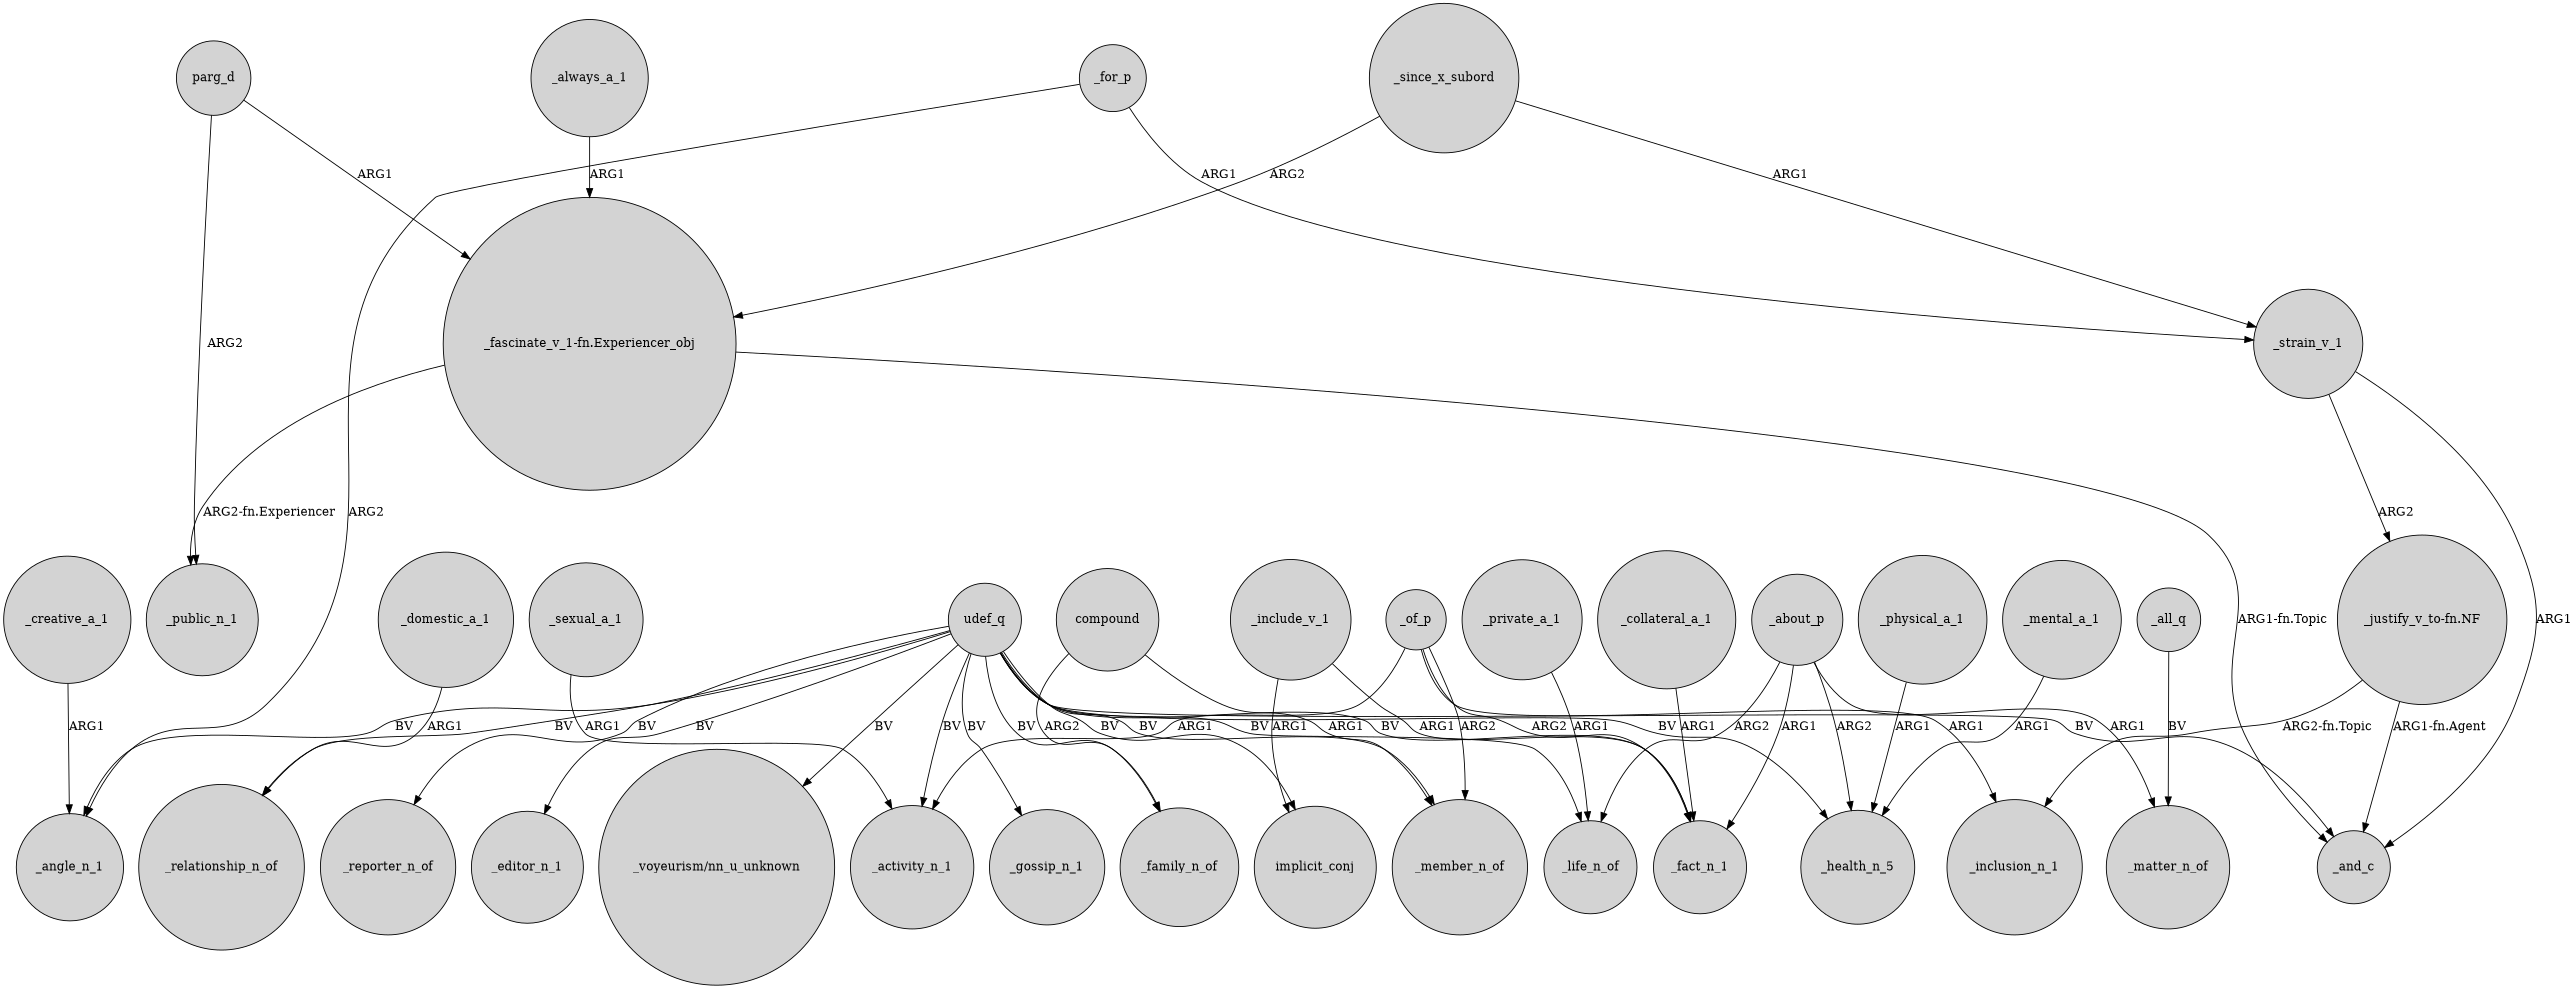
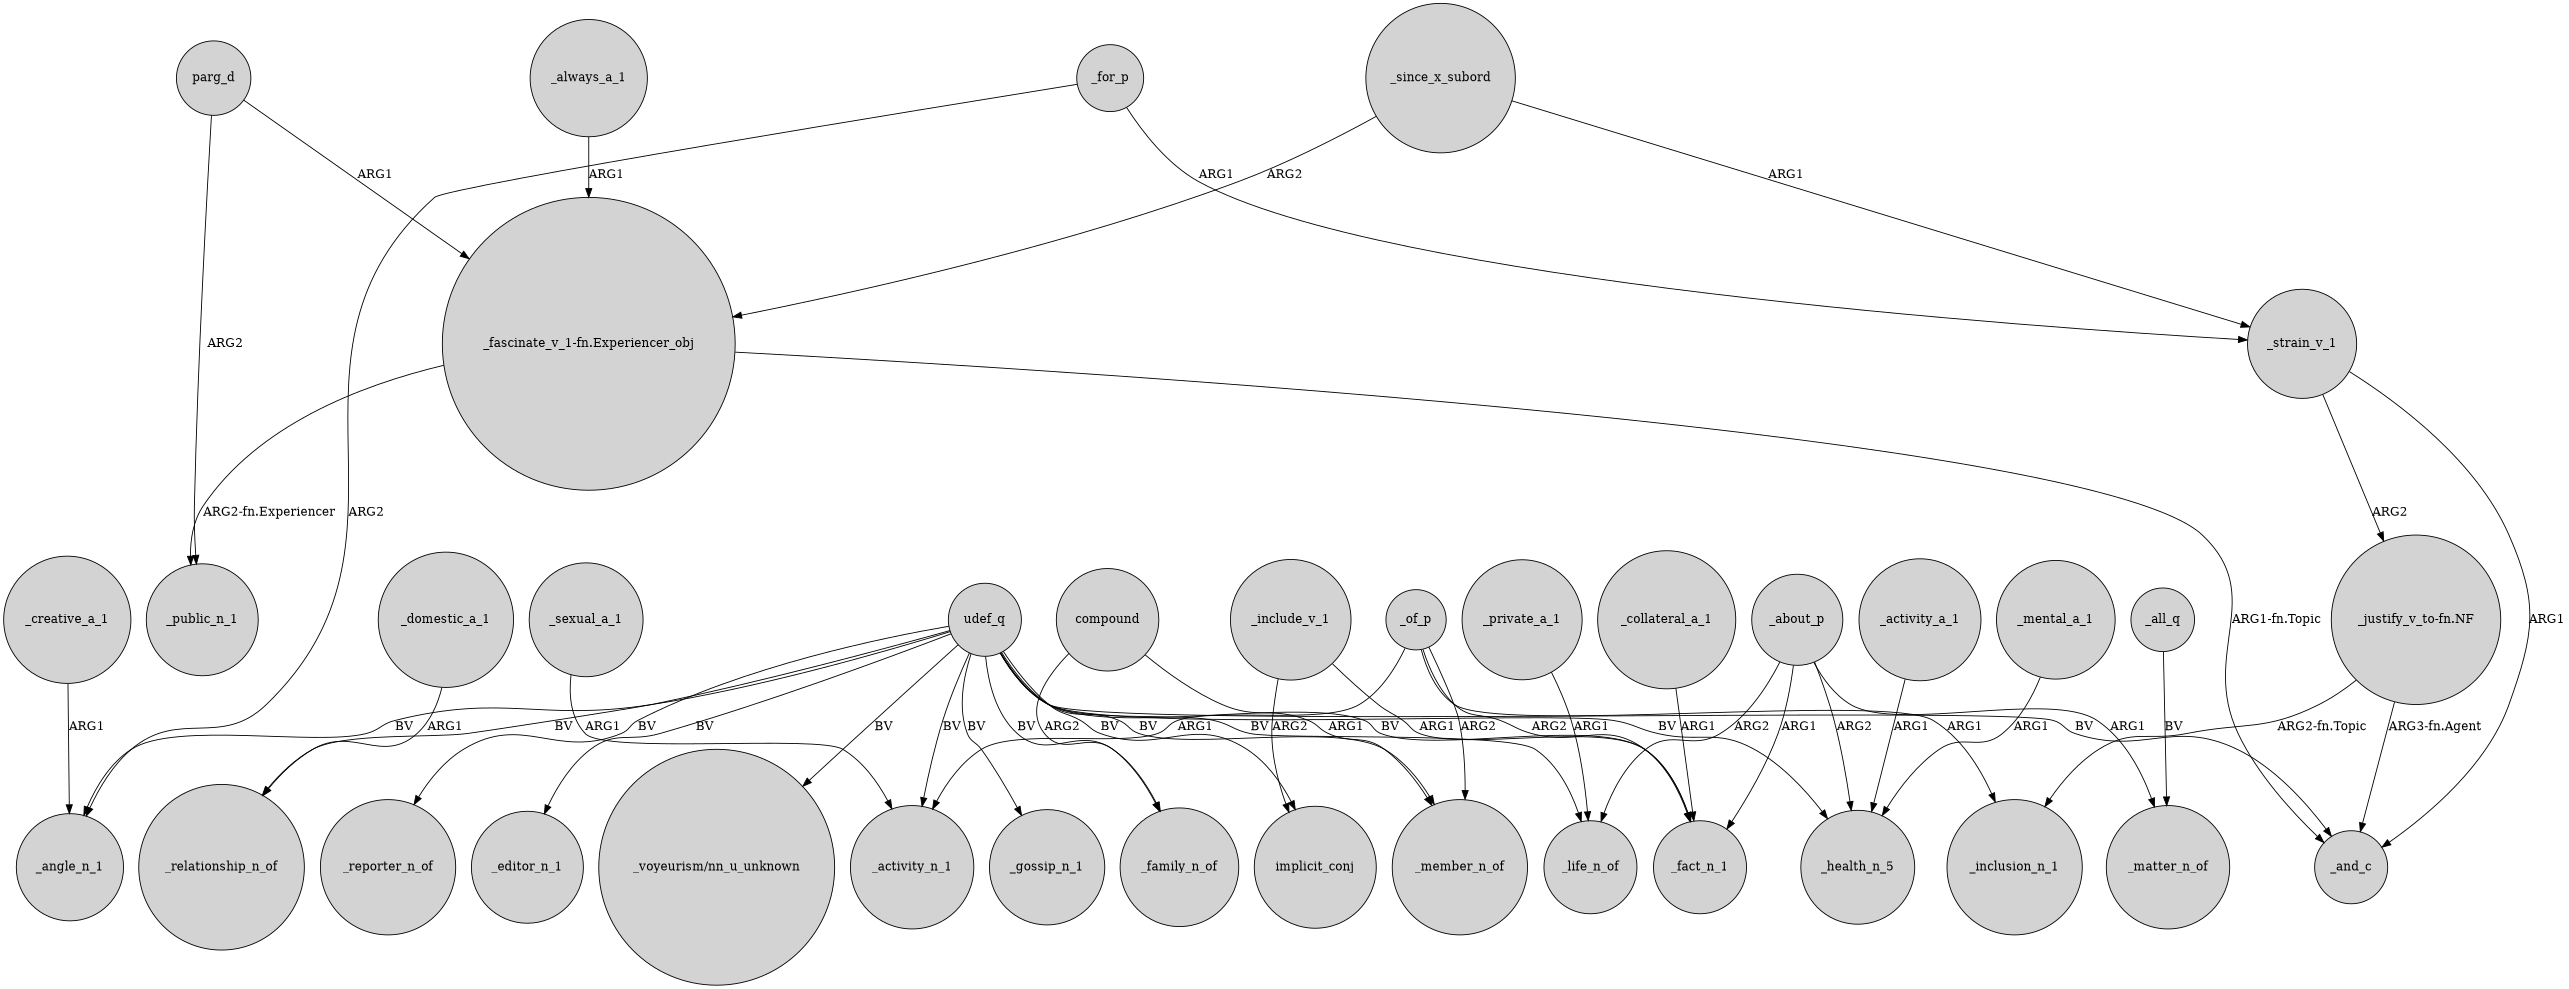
node "_physical_a_1": label "_physical_a_1" -> "_activity_a_1"
edge "_include_v_1" -> "implicit_conj": label "ARG1" -> "ARG2"
edge "_justify_v_to-fn.NF" -> "_and_c": label "ARG1-fn.Agent" -> "ARG3-fn.Agent"
